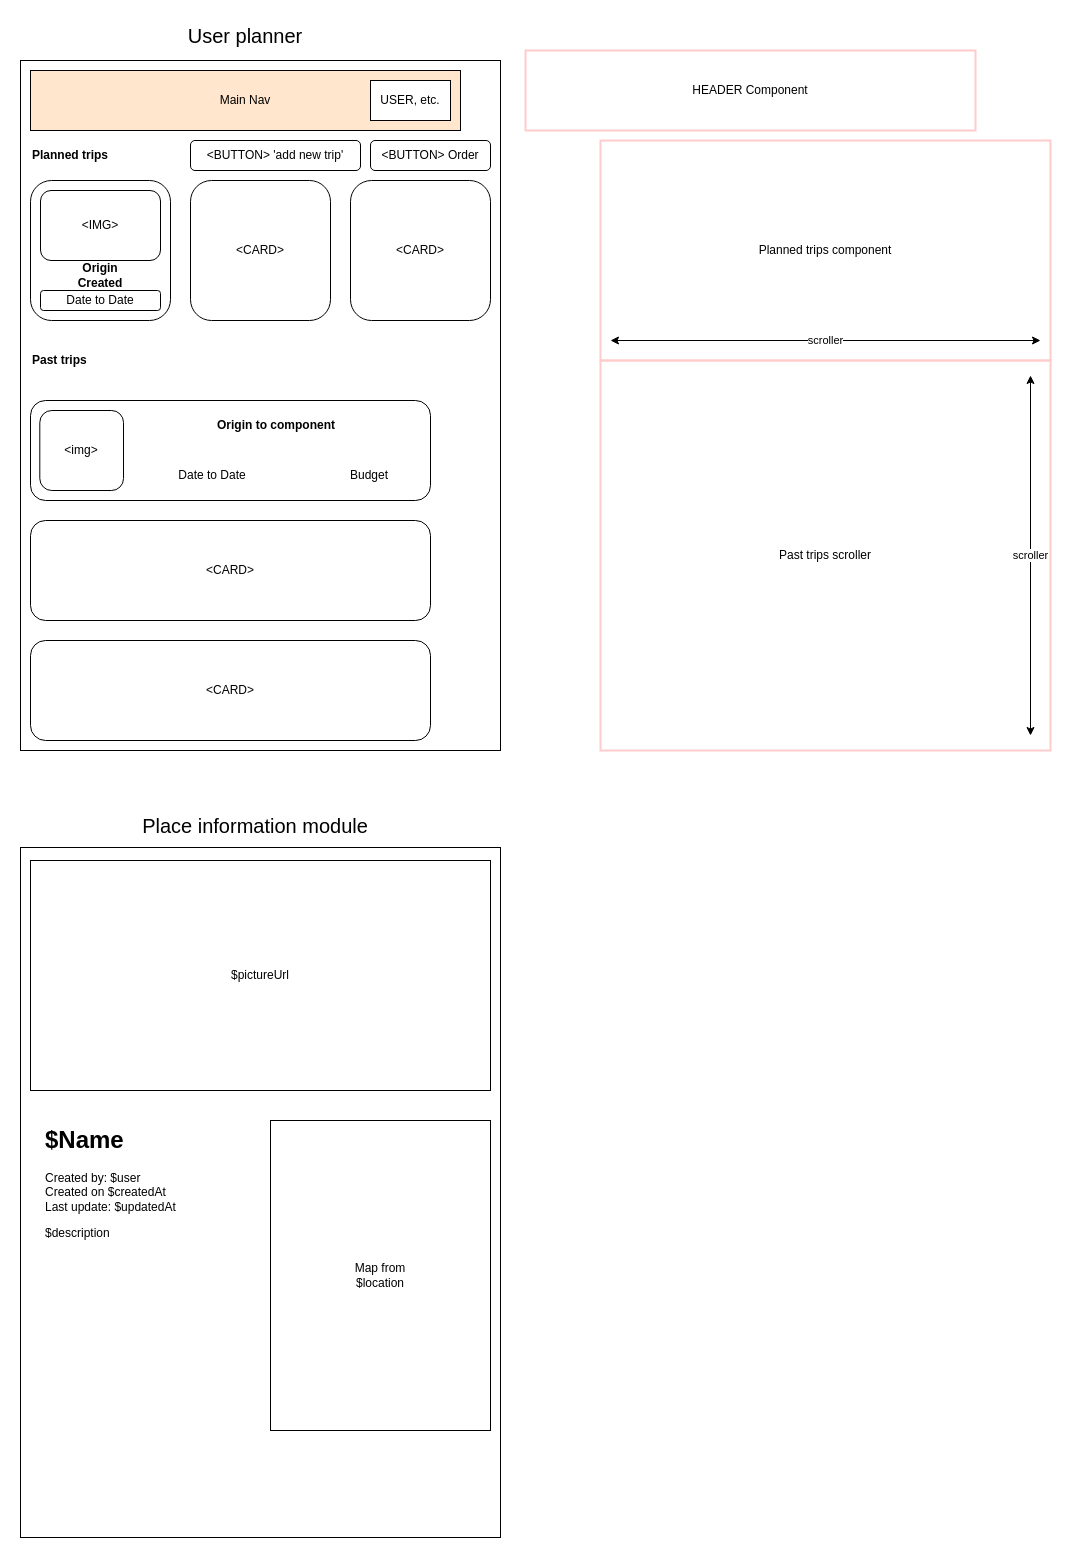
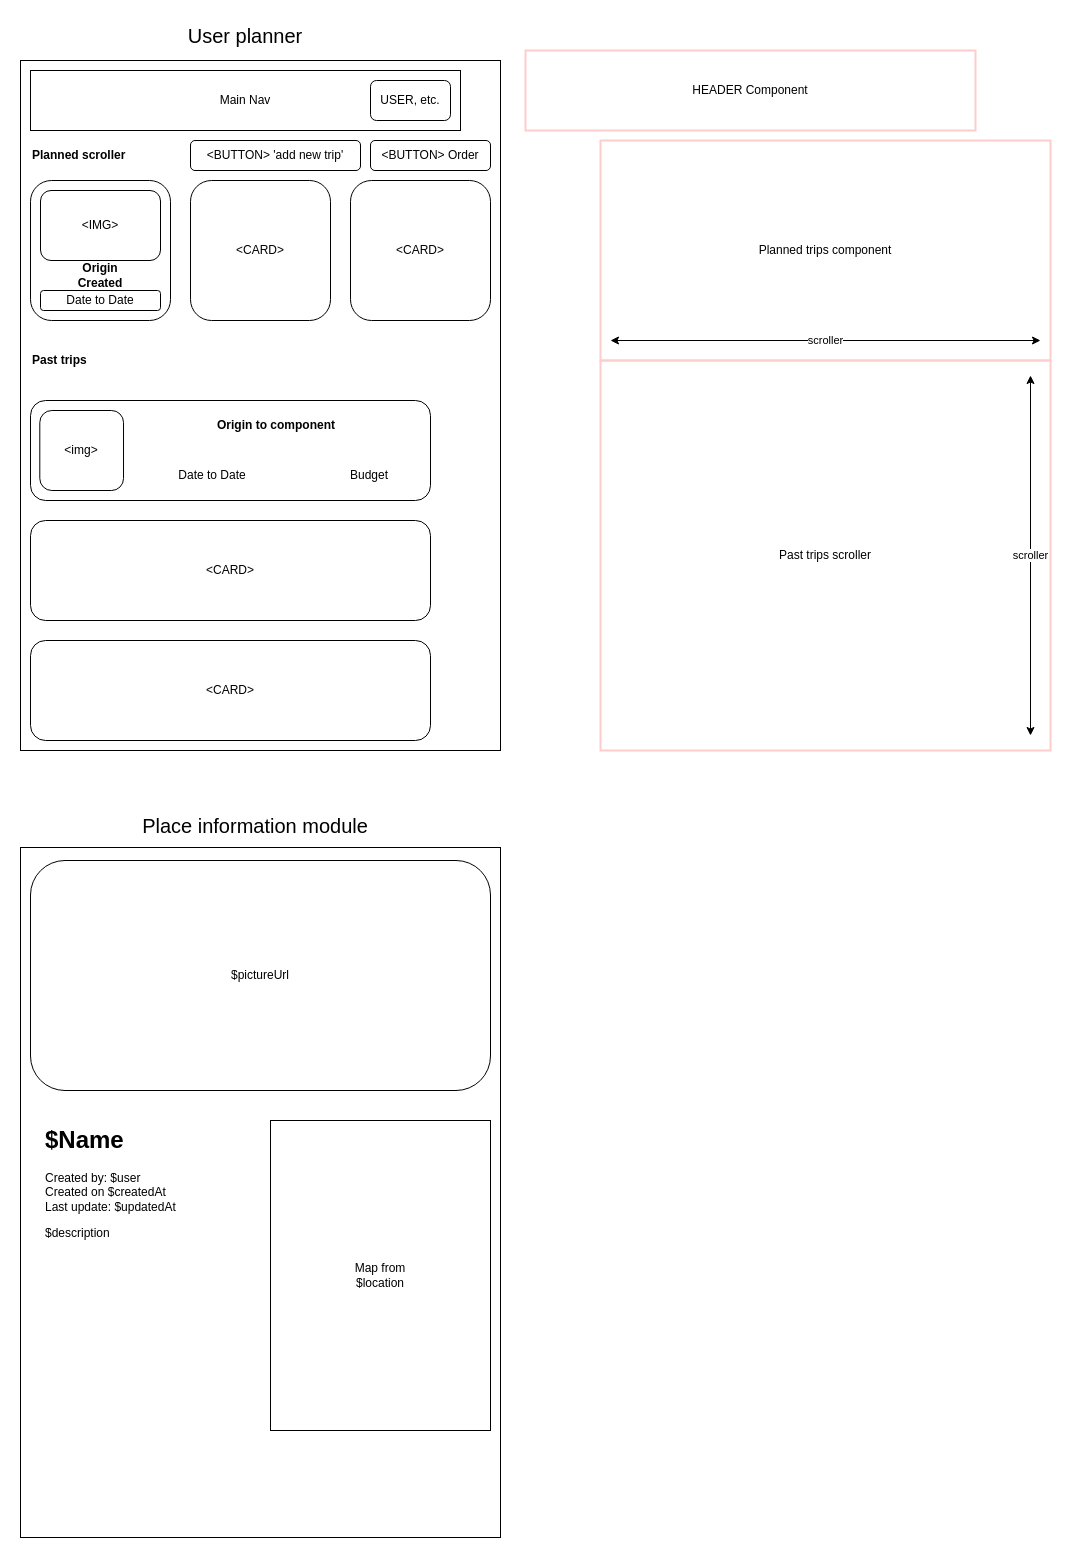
node "Main Nav": fillcolor #ffe6cc -> #ffffff
node "USER, etc.": shape rectangle -> rounded rectangle
node "Planned trips": label "Planned trips" -> "Planned scroller"
node "$pictureUrl": shape rectangle -> rounded rectangle
